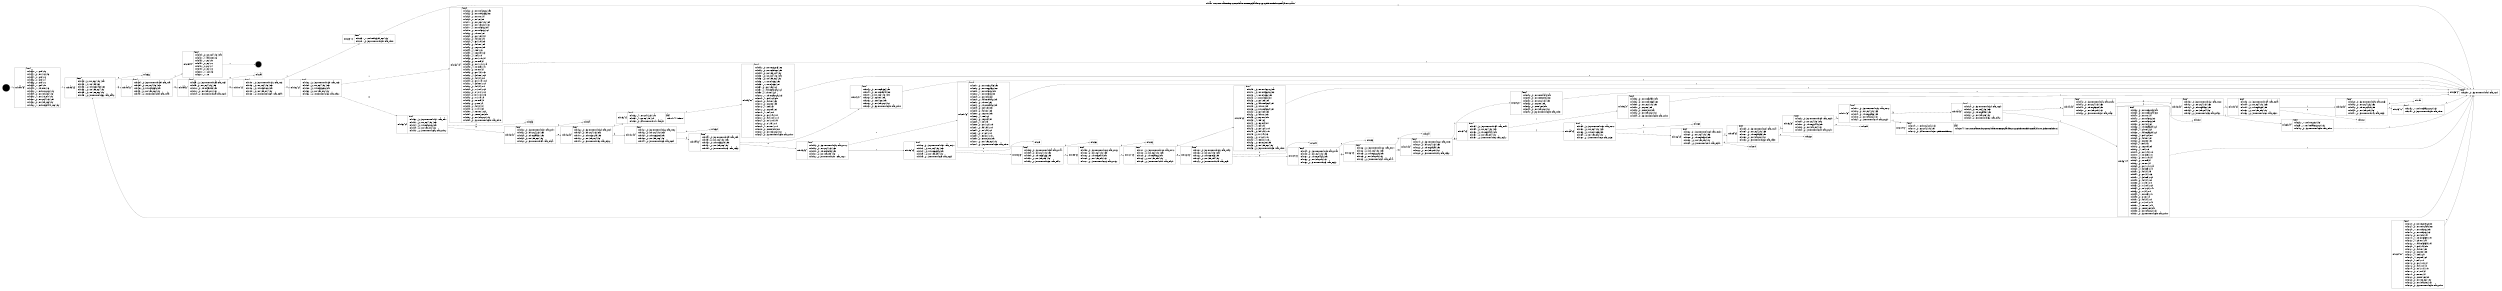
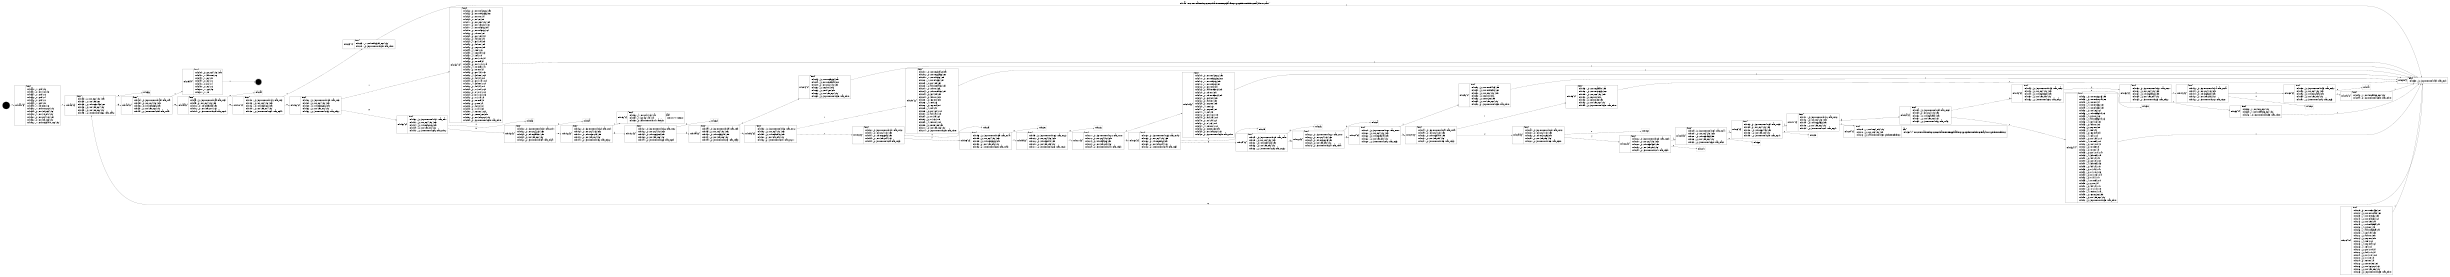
node "0x401fd3 [102]": removed
